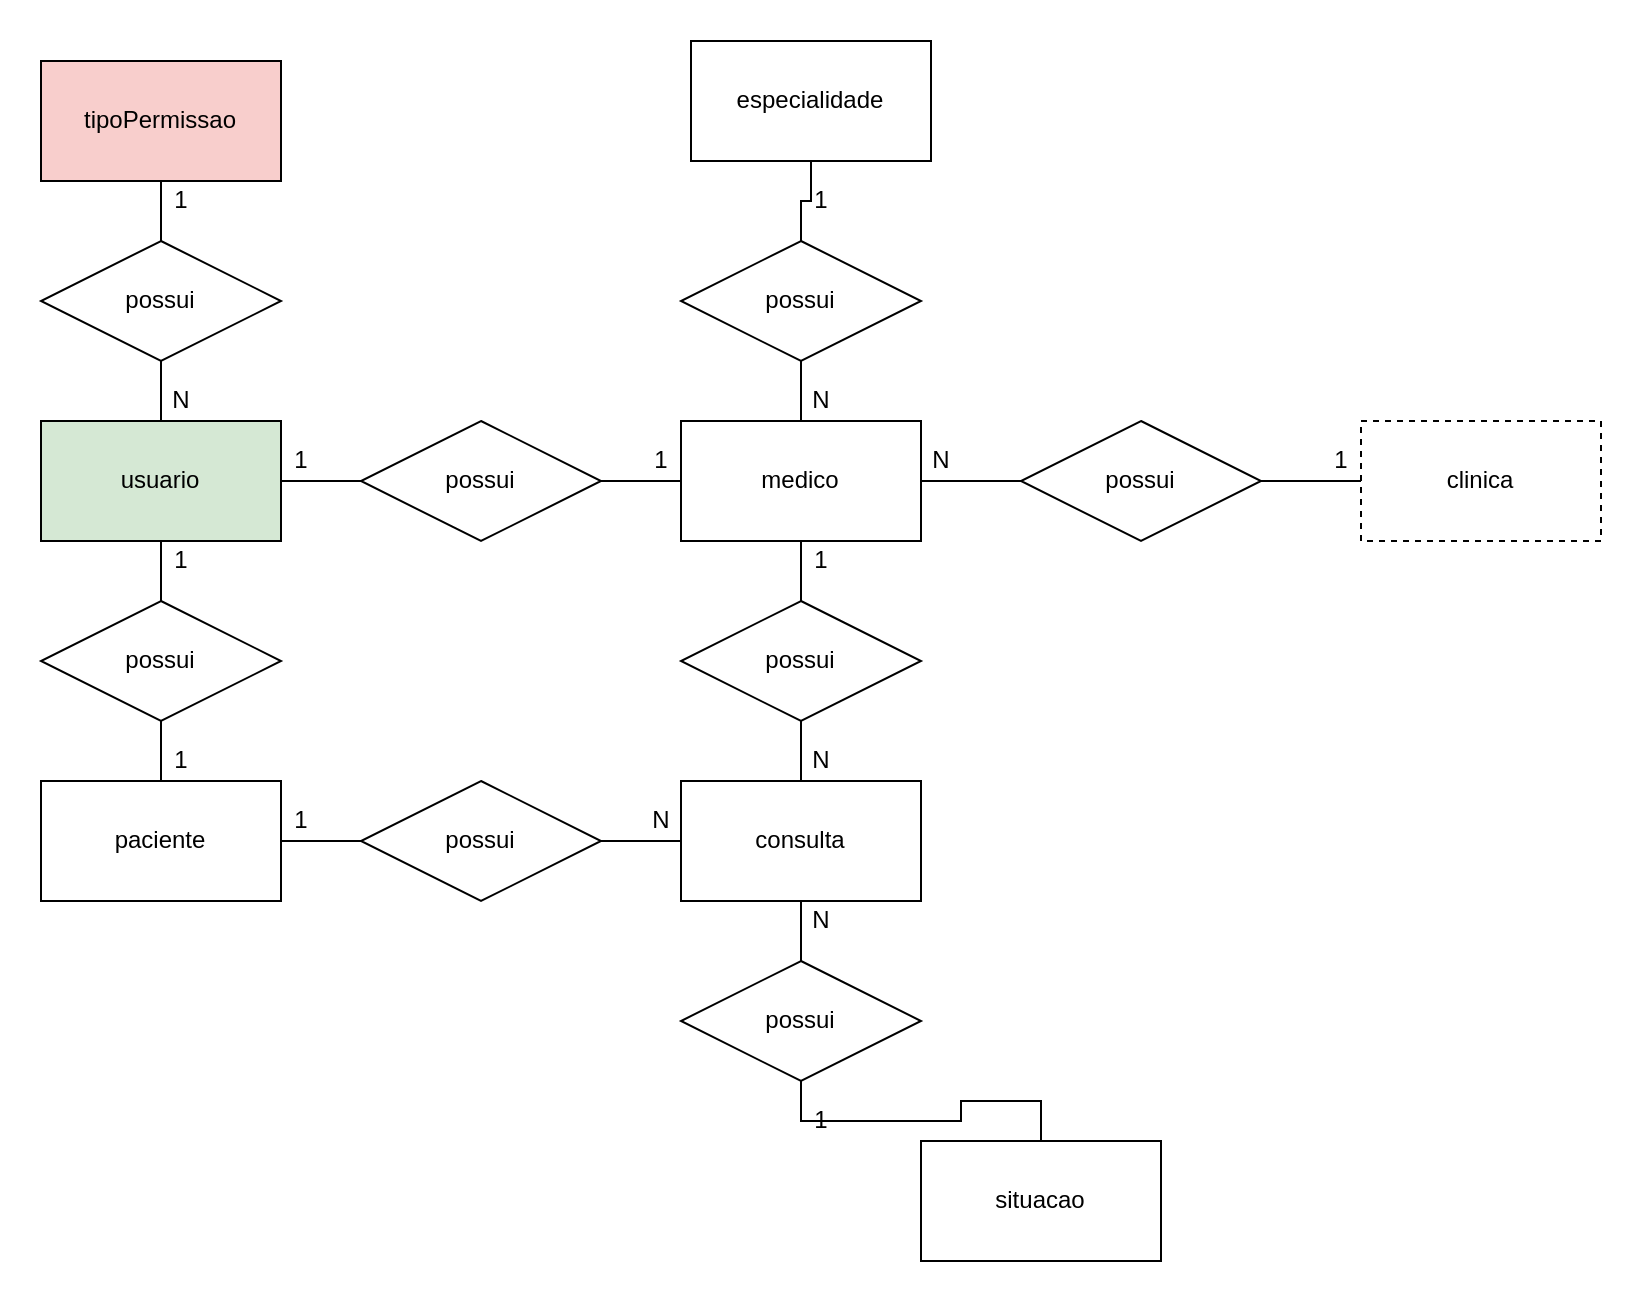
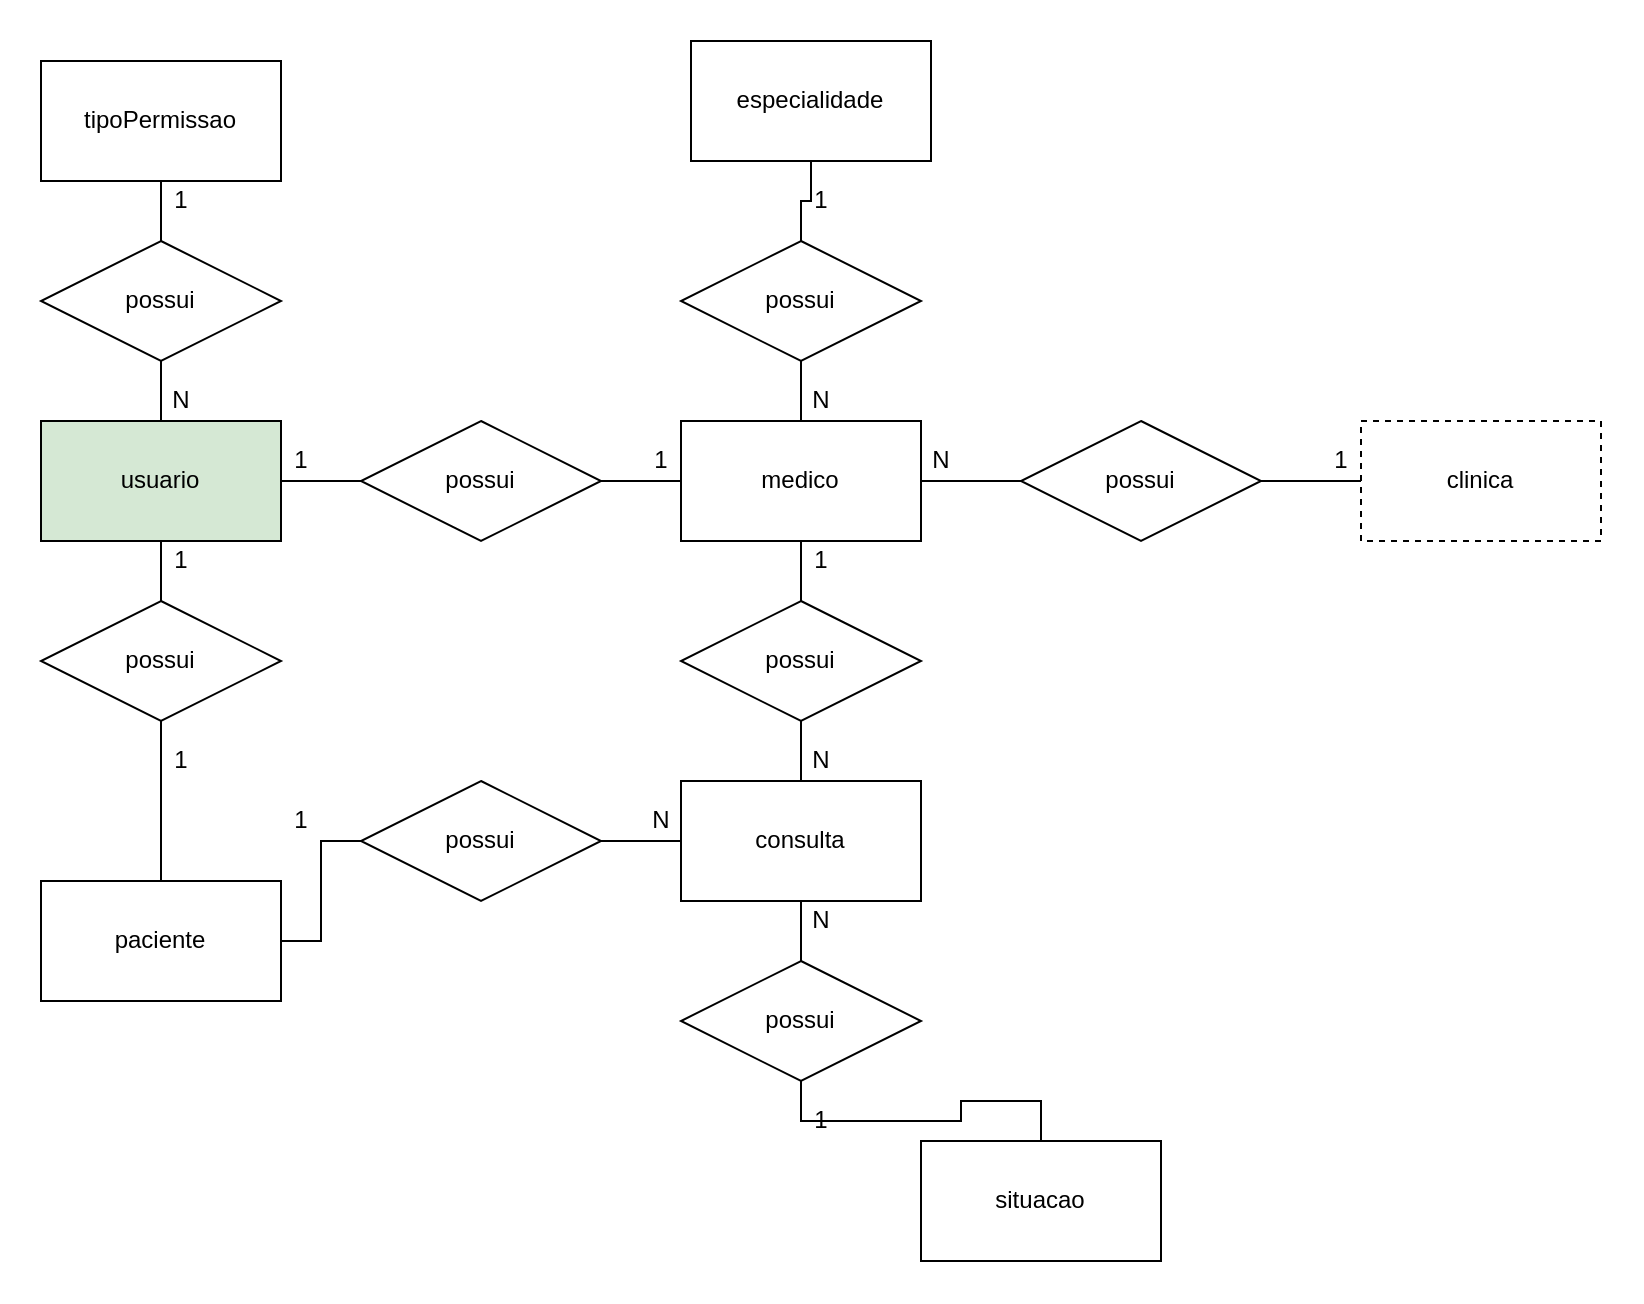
node "tipoPermissao": fillcolor #f8cecc -> #ffffff
node "paciente": moved (161, 841) -> (161, 941)
